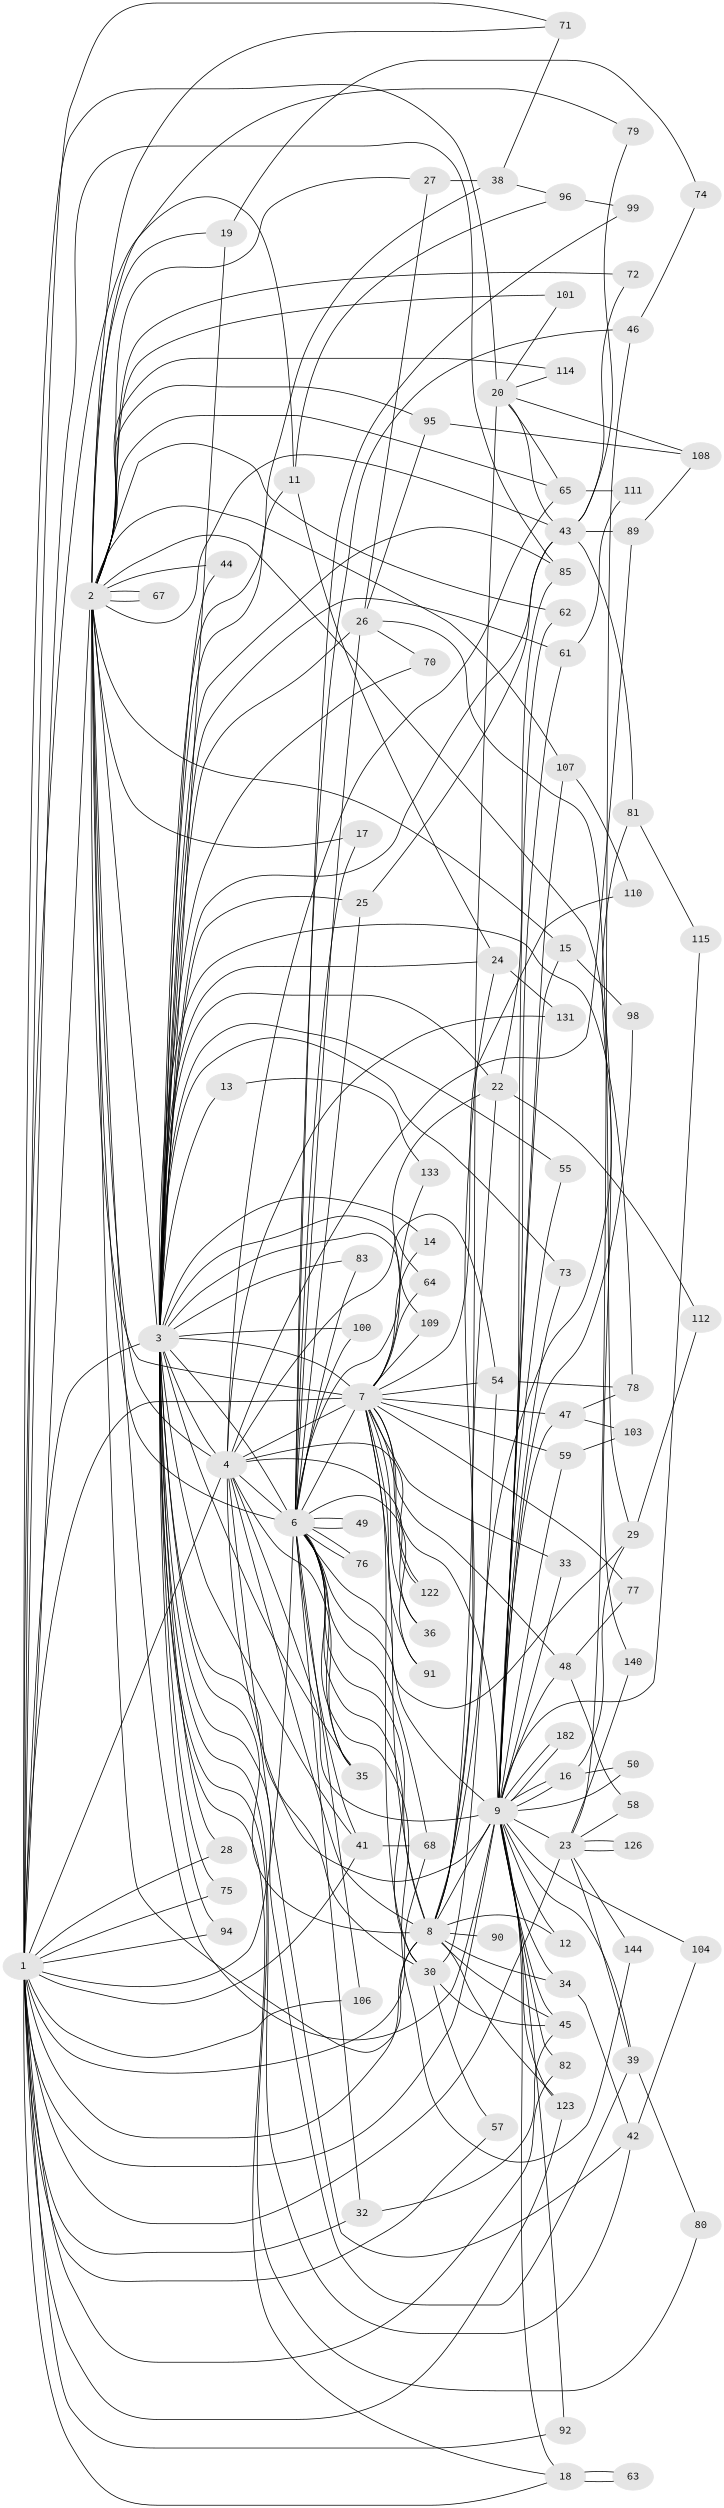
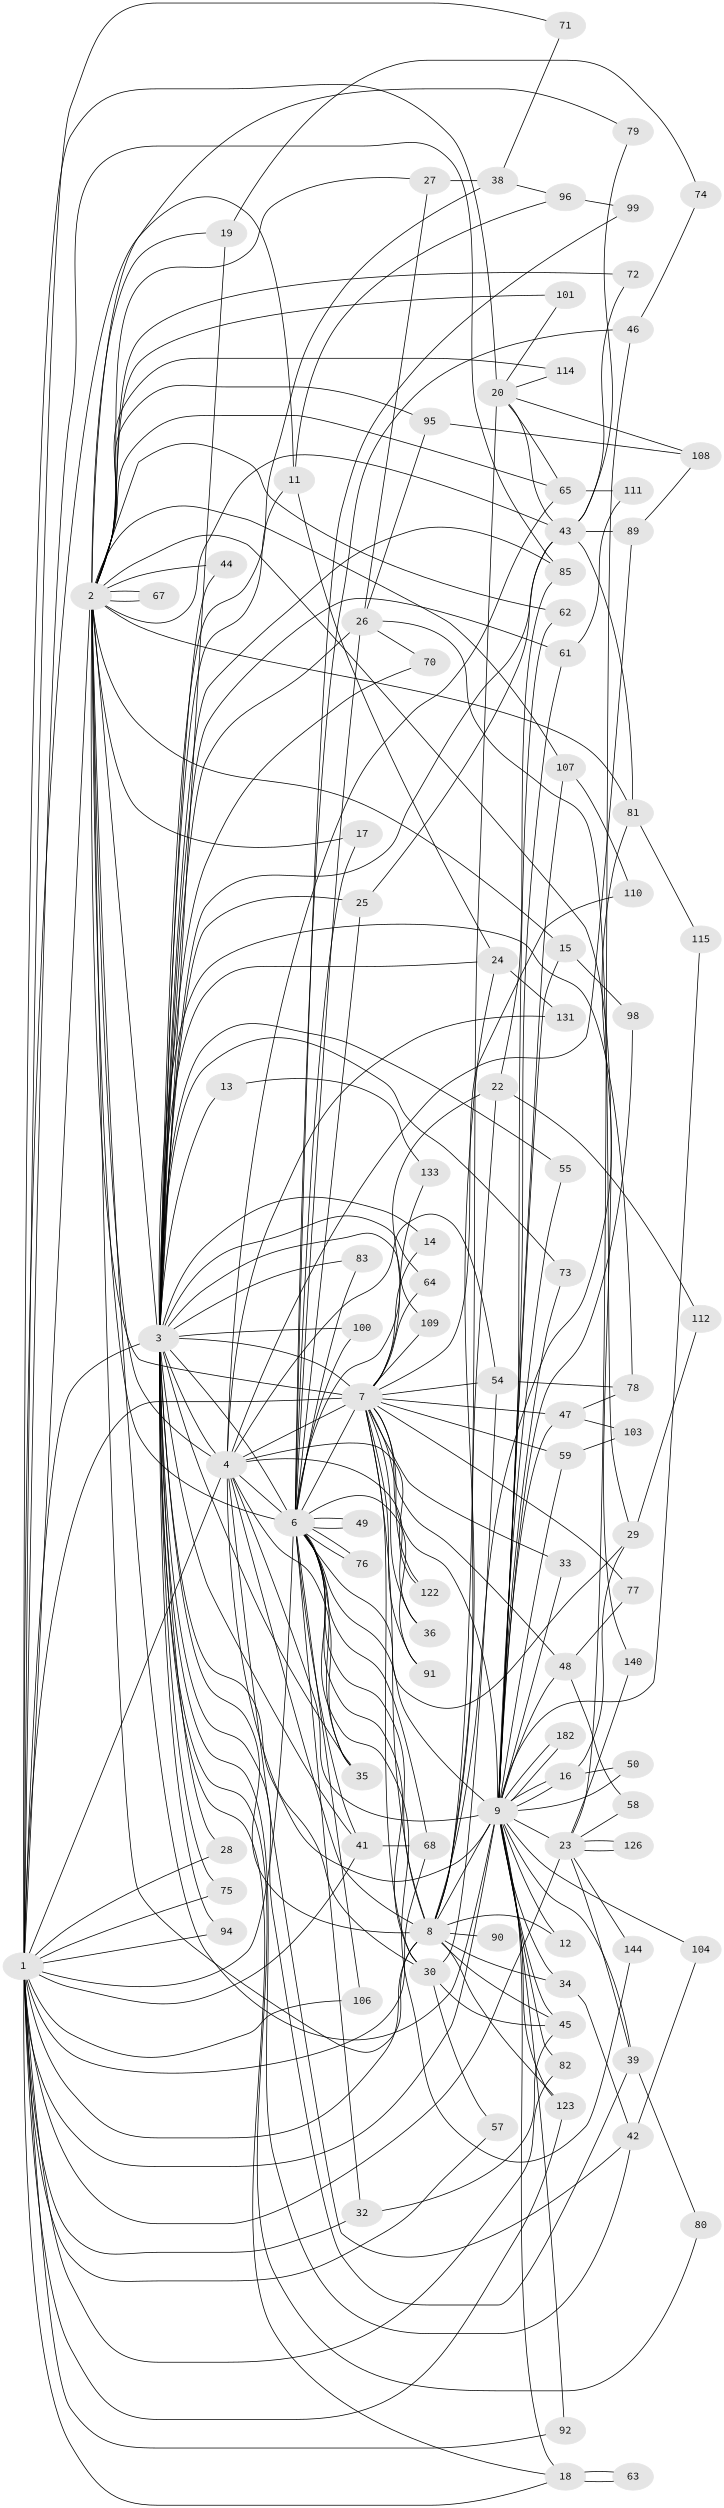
edge "71" -- "2": now "81" -- "2"
edge "22" -- "3": removed
